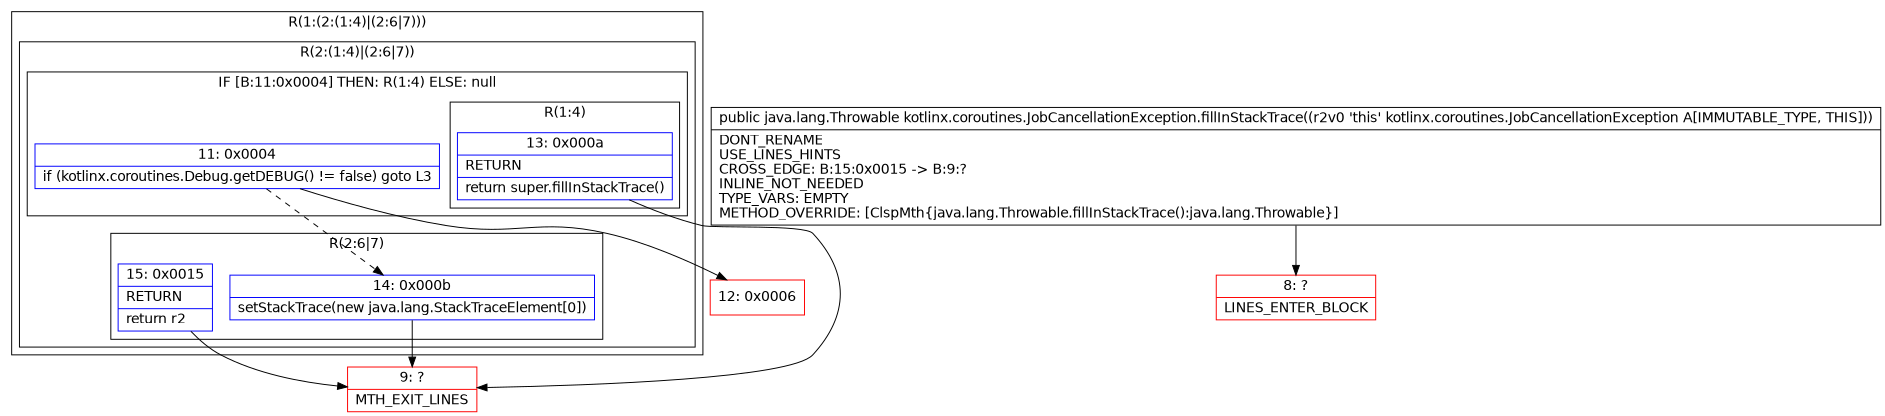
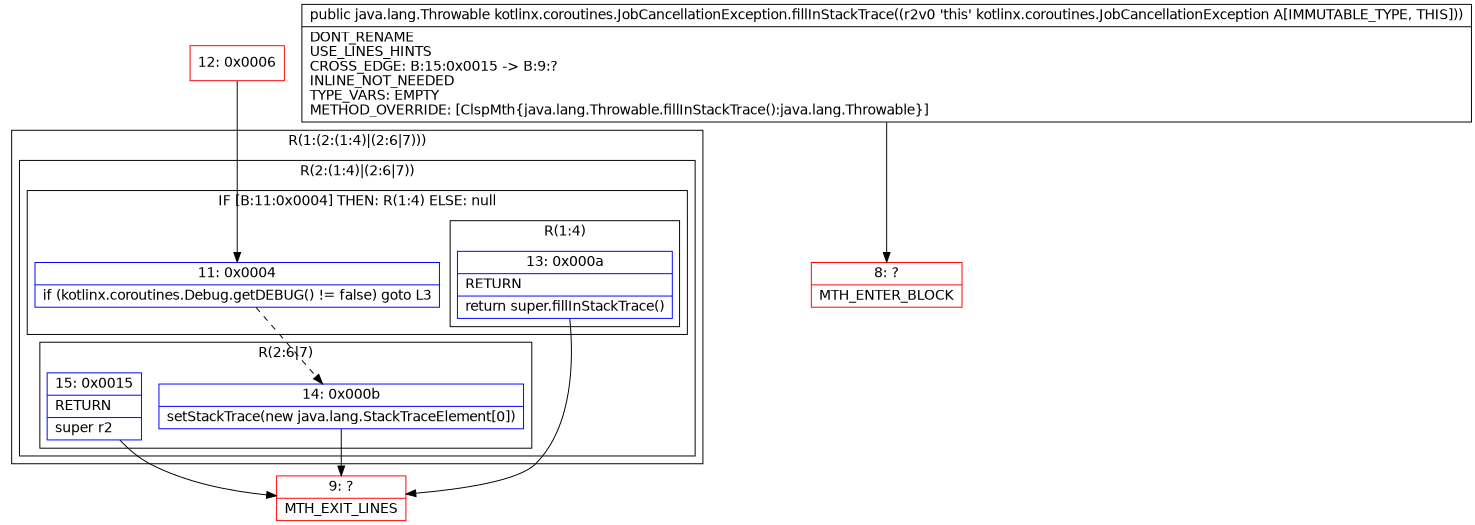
edge "11: 0x0004" -> "12: 0x0006": reversed
node "8: ?": text "LINES_ENTER_BLOCK" -> "MTH_ENTER_BLOCK"
node "15: 0x0015": text "return r2" -> "super r2"
